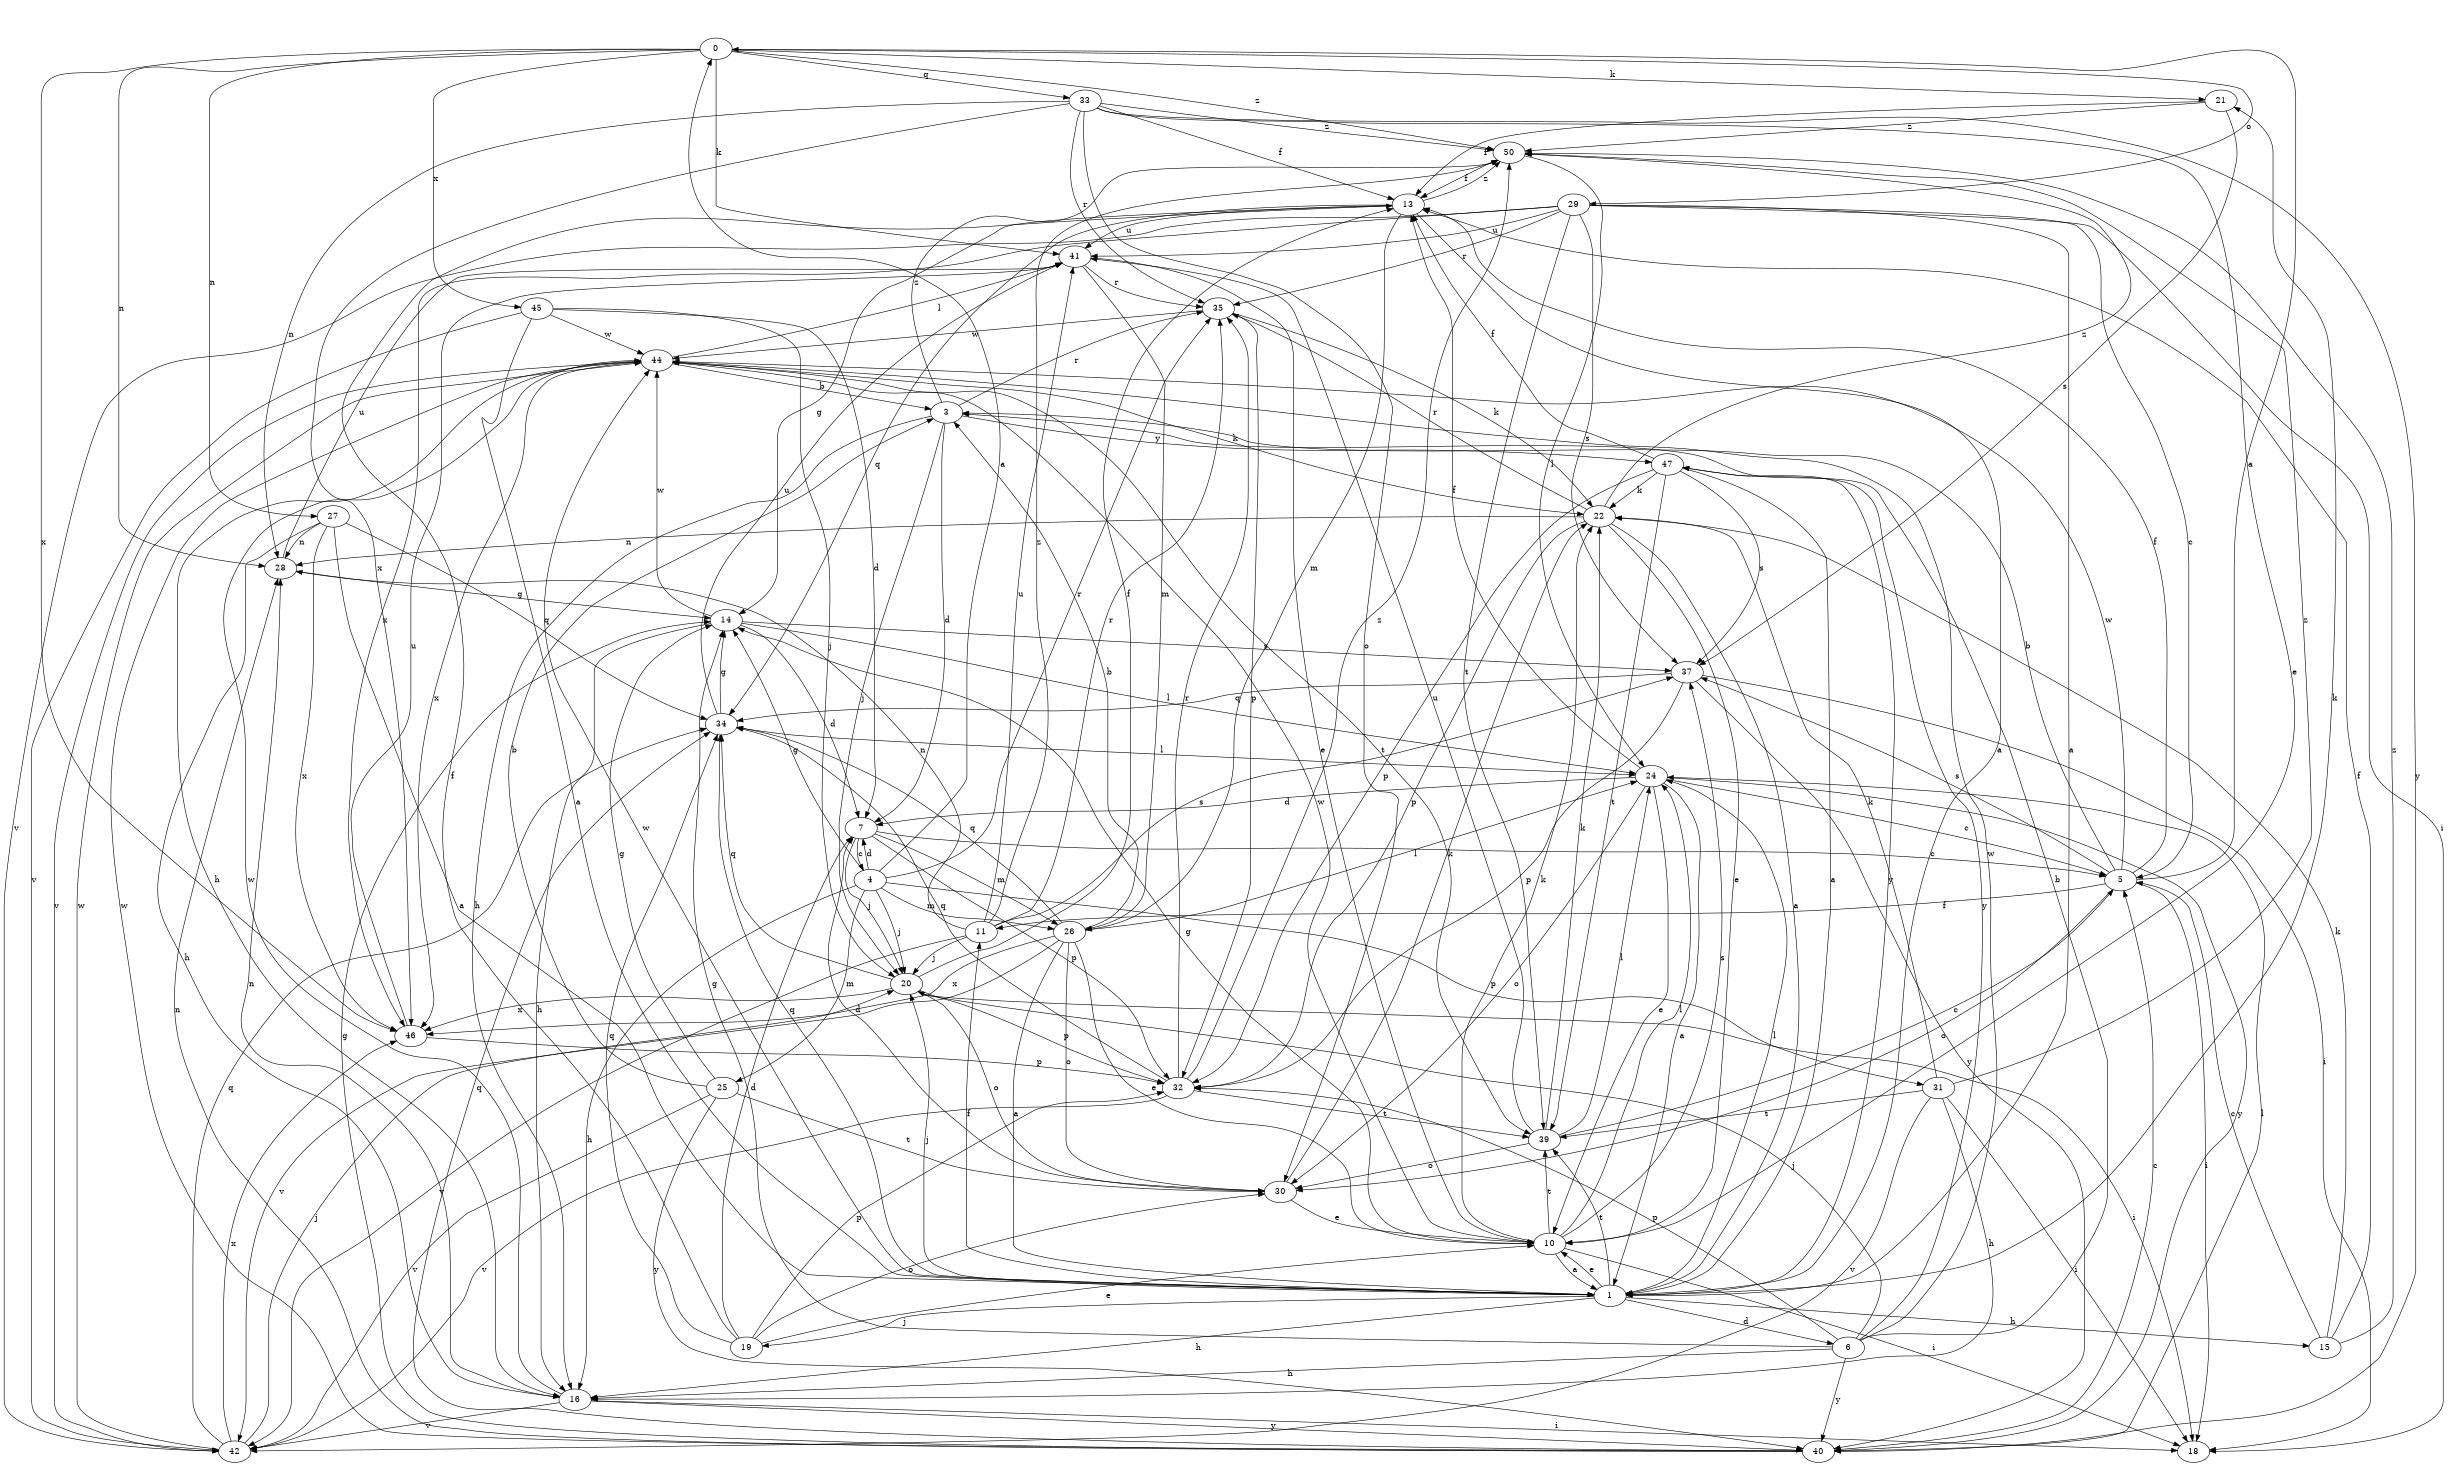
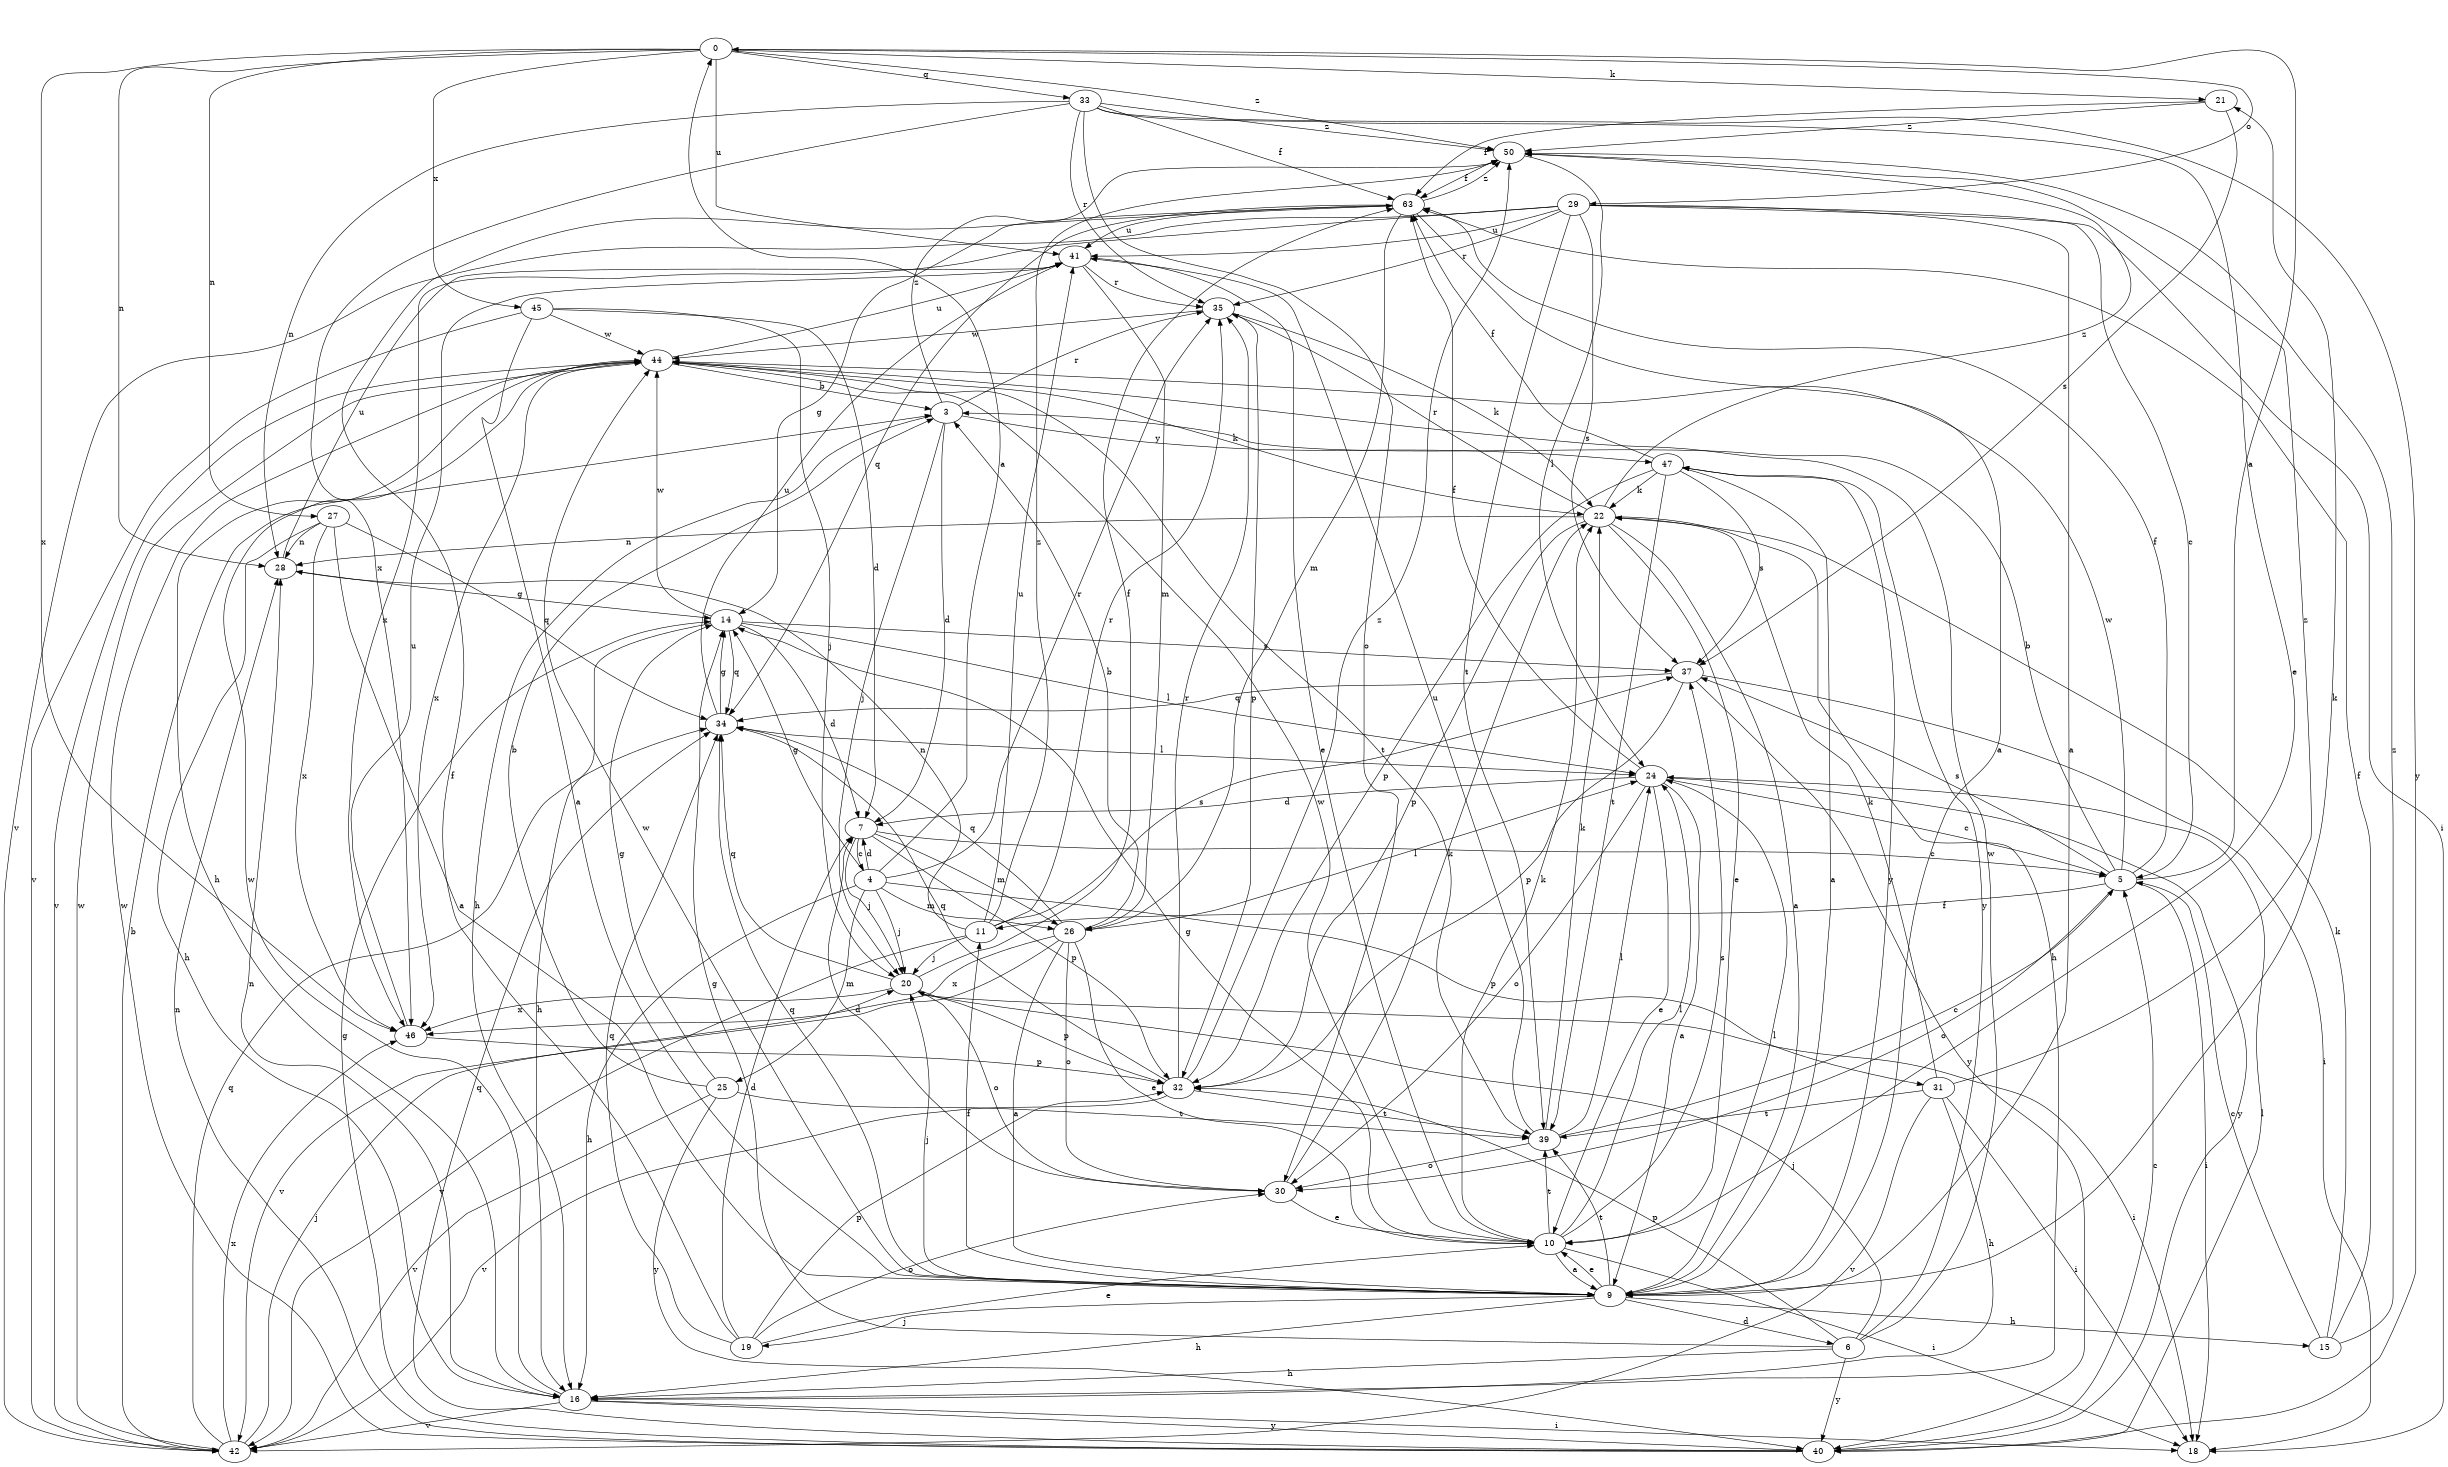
edge "0" -> "41": label "k" -> "u"
node "13": label "13" -> "63"
edge "44" -> "41": label "l" -> "u"
edge "6" -> "3": now "42" -> "3"
edge "14" -> "34": added, label "q"
edge "25" -> "30": now "25" -> "39"
node "1": label "1" -> "9"
edge "22" -> "16": added, label "h"
